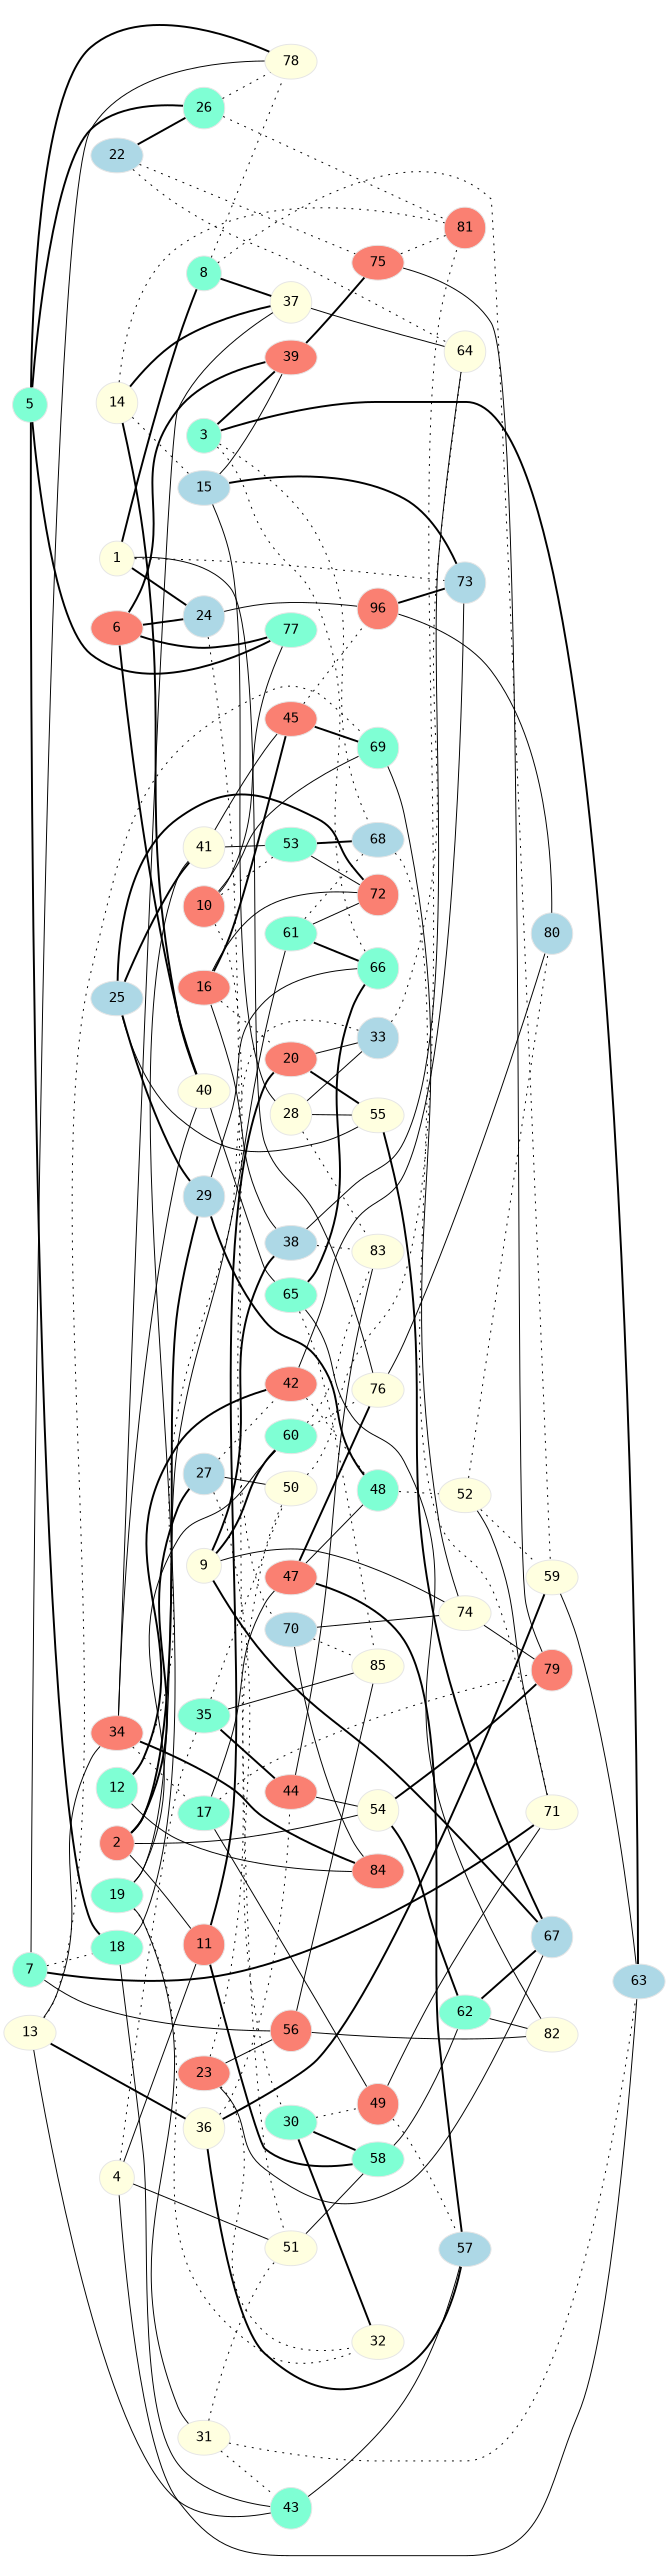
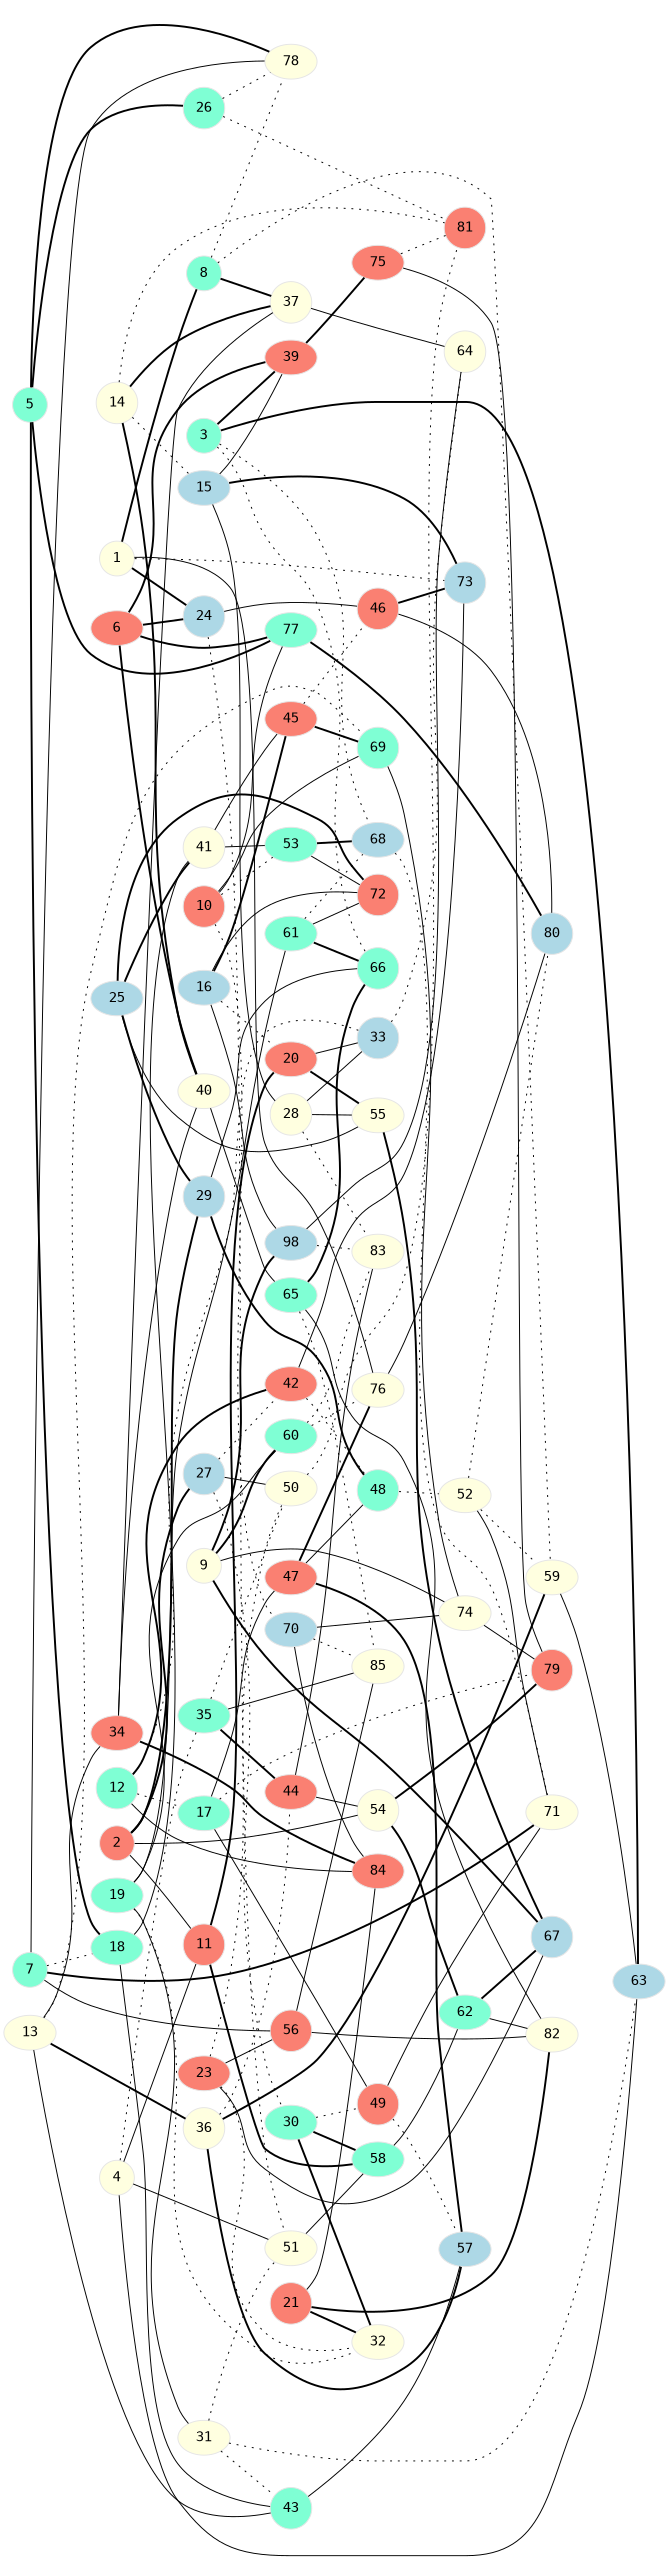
node "22": removed
node "96": label "96" -> "46"
edge "77" -- "80": added
node "16": fillcolor salmon -> lightblue
node "38": label "38" -> "98"
edge "34" -- "17": now "12" -- "17"
node "21": added
